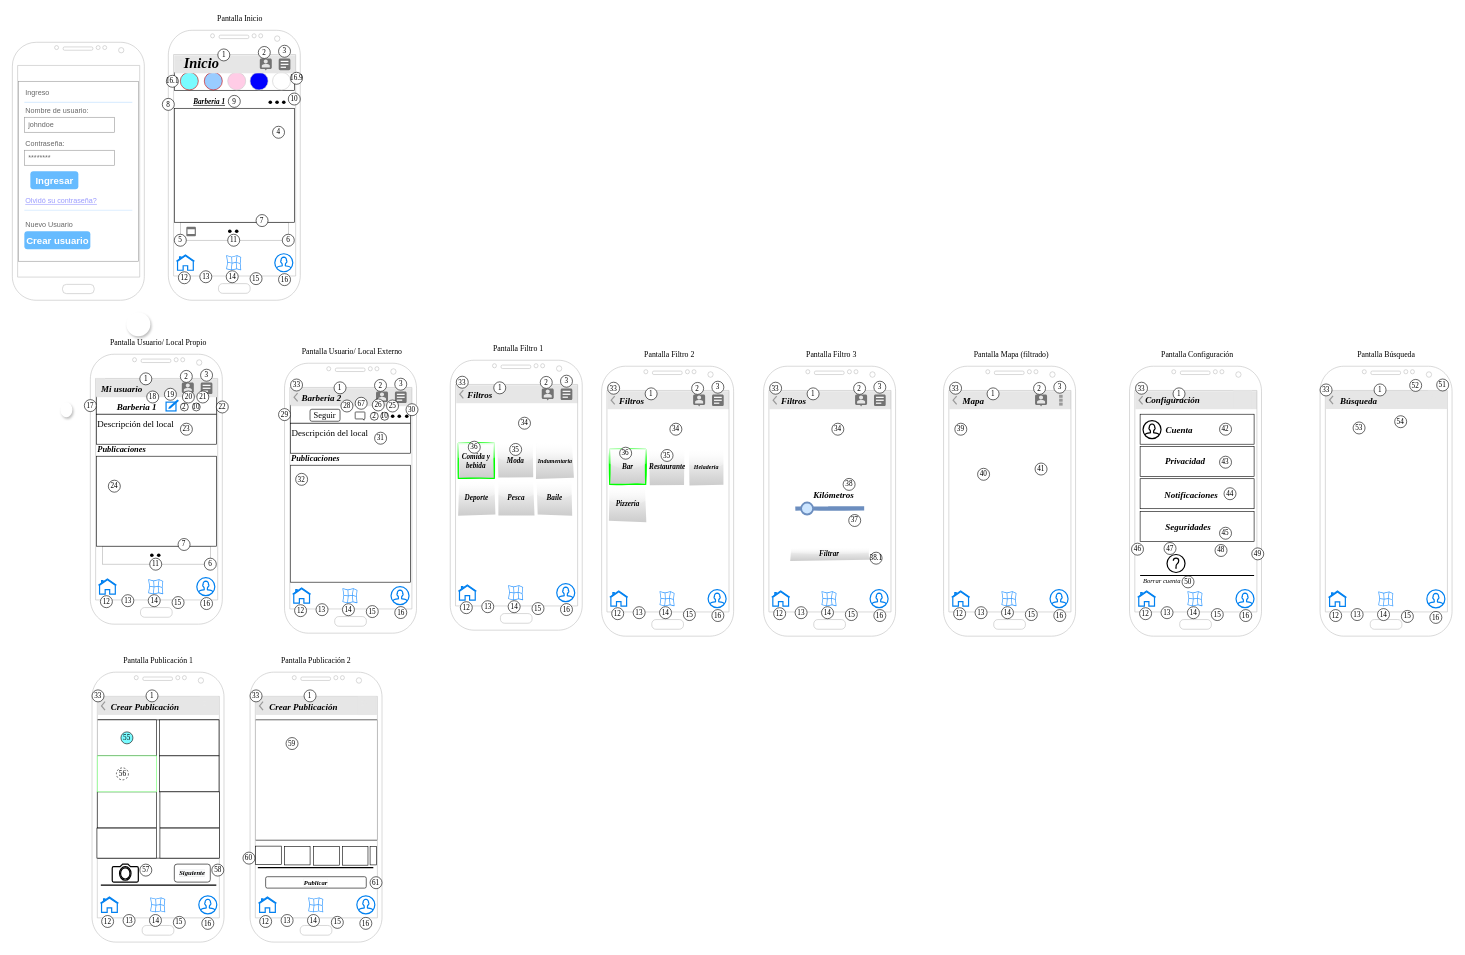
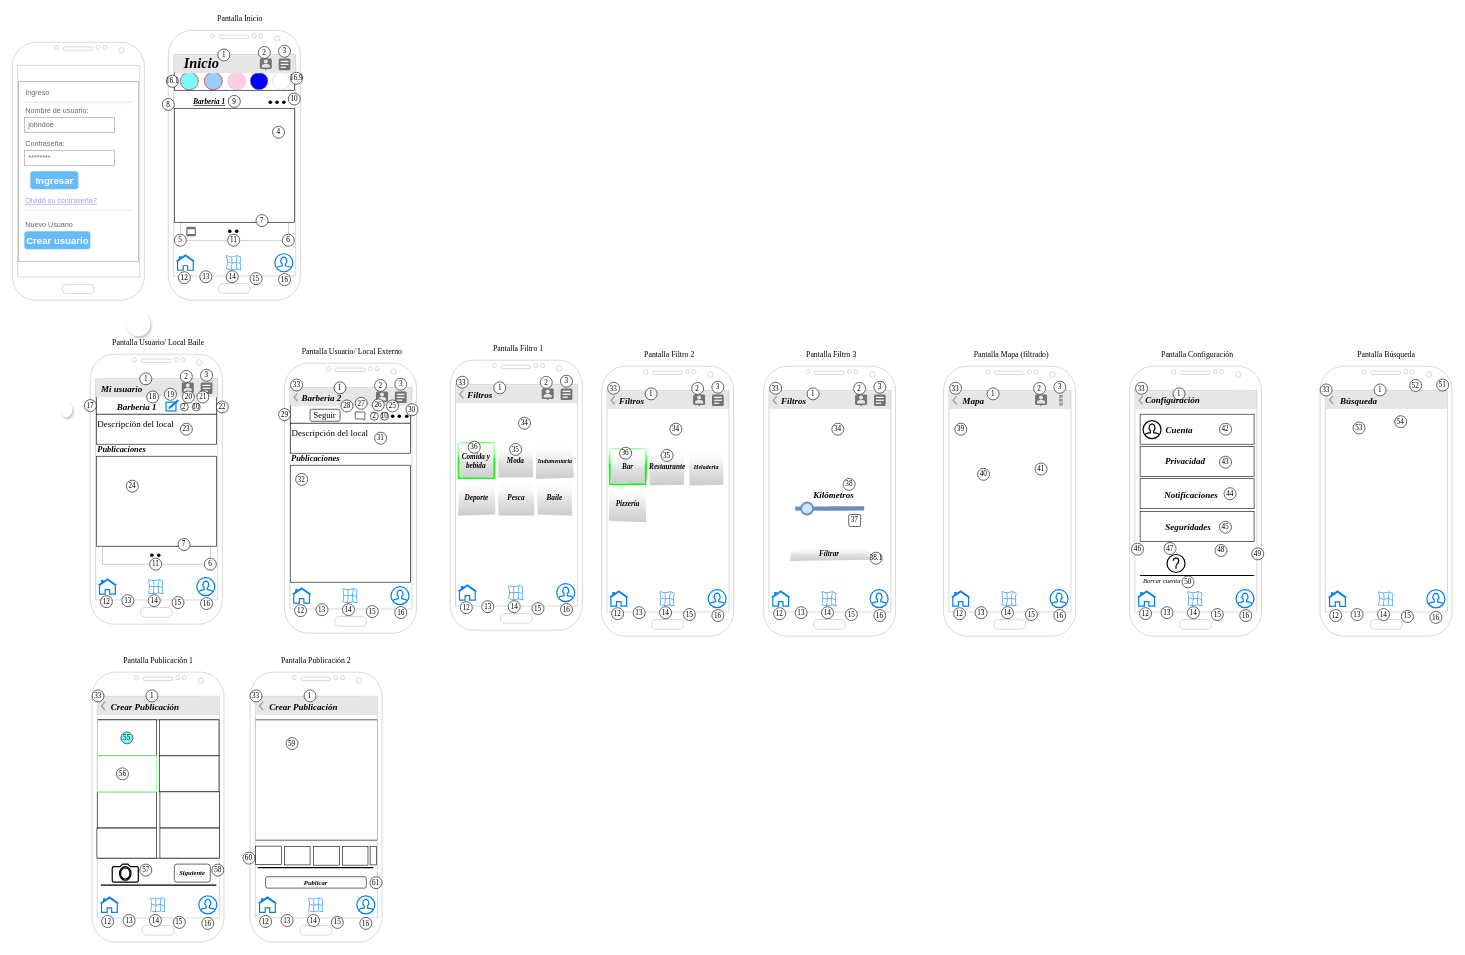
node "Pantalla Usuario/ Local Propio": label "Pantalla Usuario/ Local Propio" -> "Pantalla Usuario/ Local Baile"
node "67": label "67" -> "27"
node "24": moved (114, 486) -> (132, 486)
node "37": shape ellipse -> rounded rectangle
node "45": moved (1226, 533) -> (1226, 527)
node "56": style dashed -> solid
